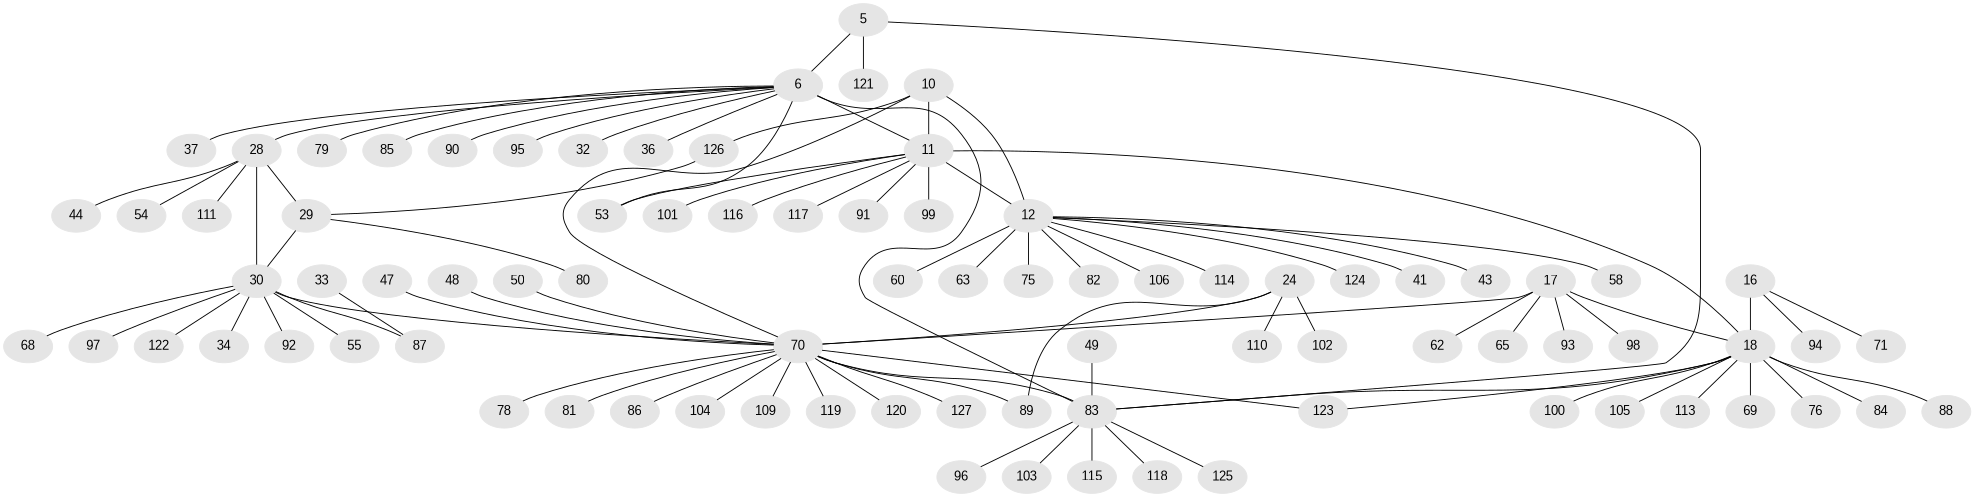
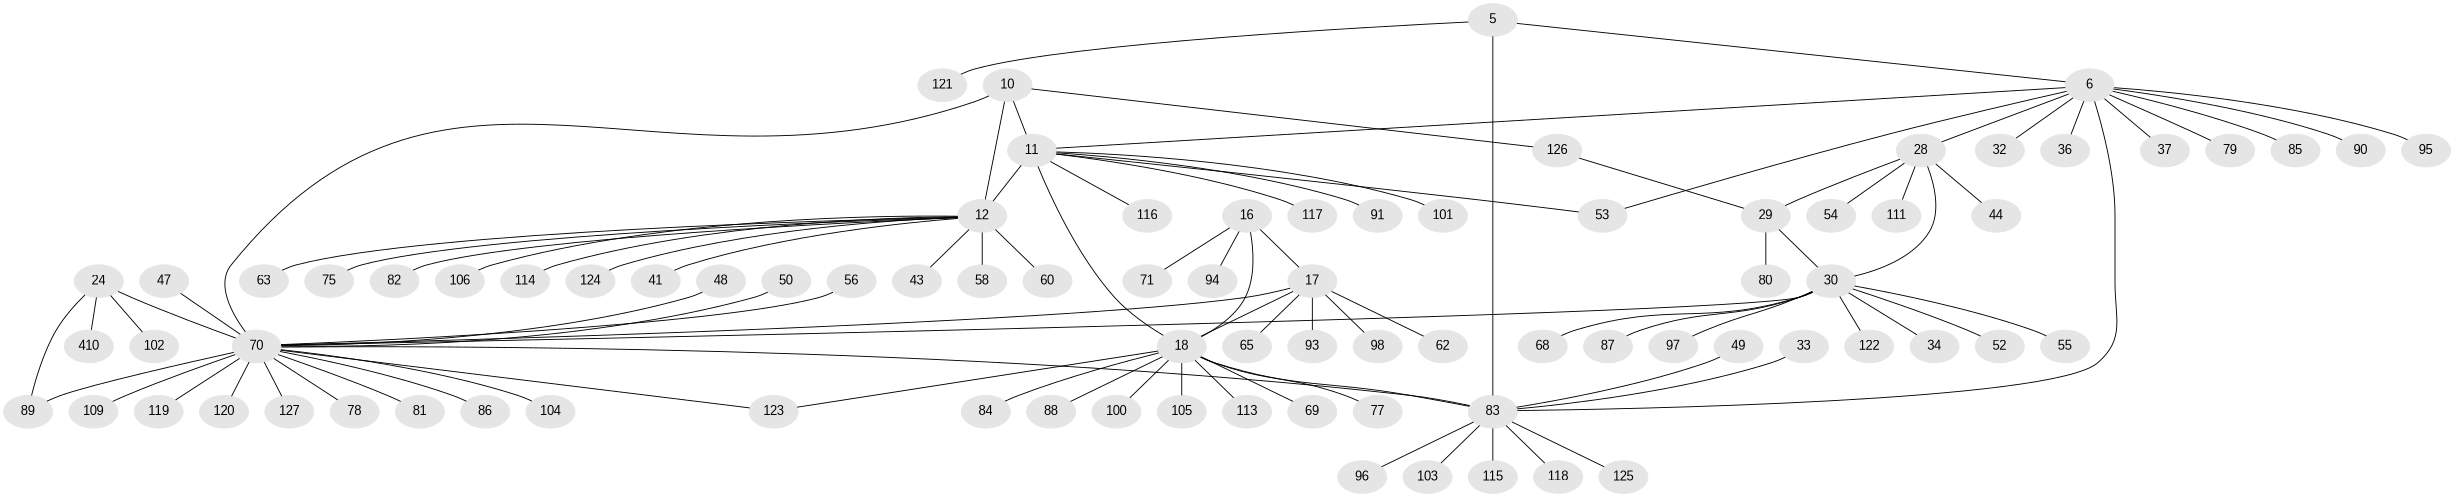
node "99": removed
edge "16" -- "17": added
node "56": added
edge "33" -- "87": now "33" -- "83"
node "92": label "92" -> "52"
node "110": label "110" -> "410"
node "76": label "76" -> "77"
